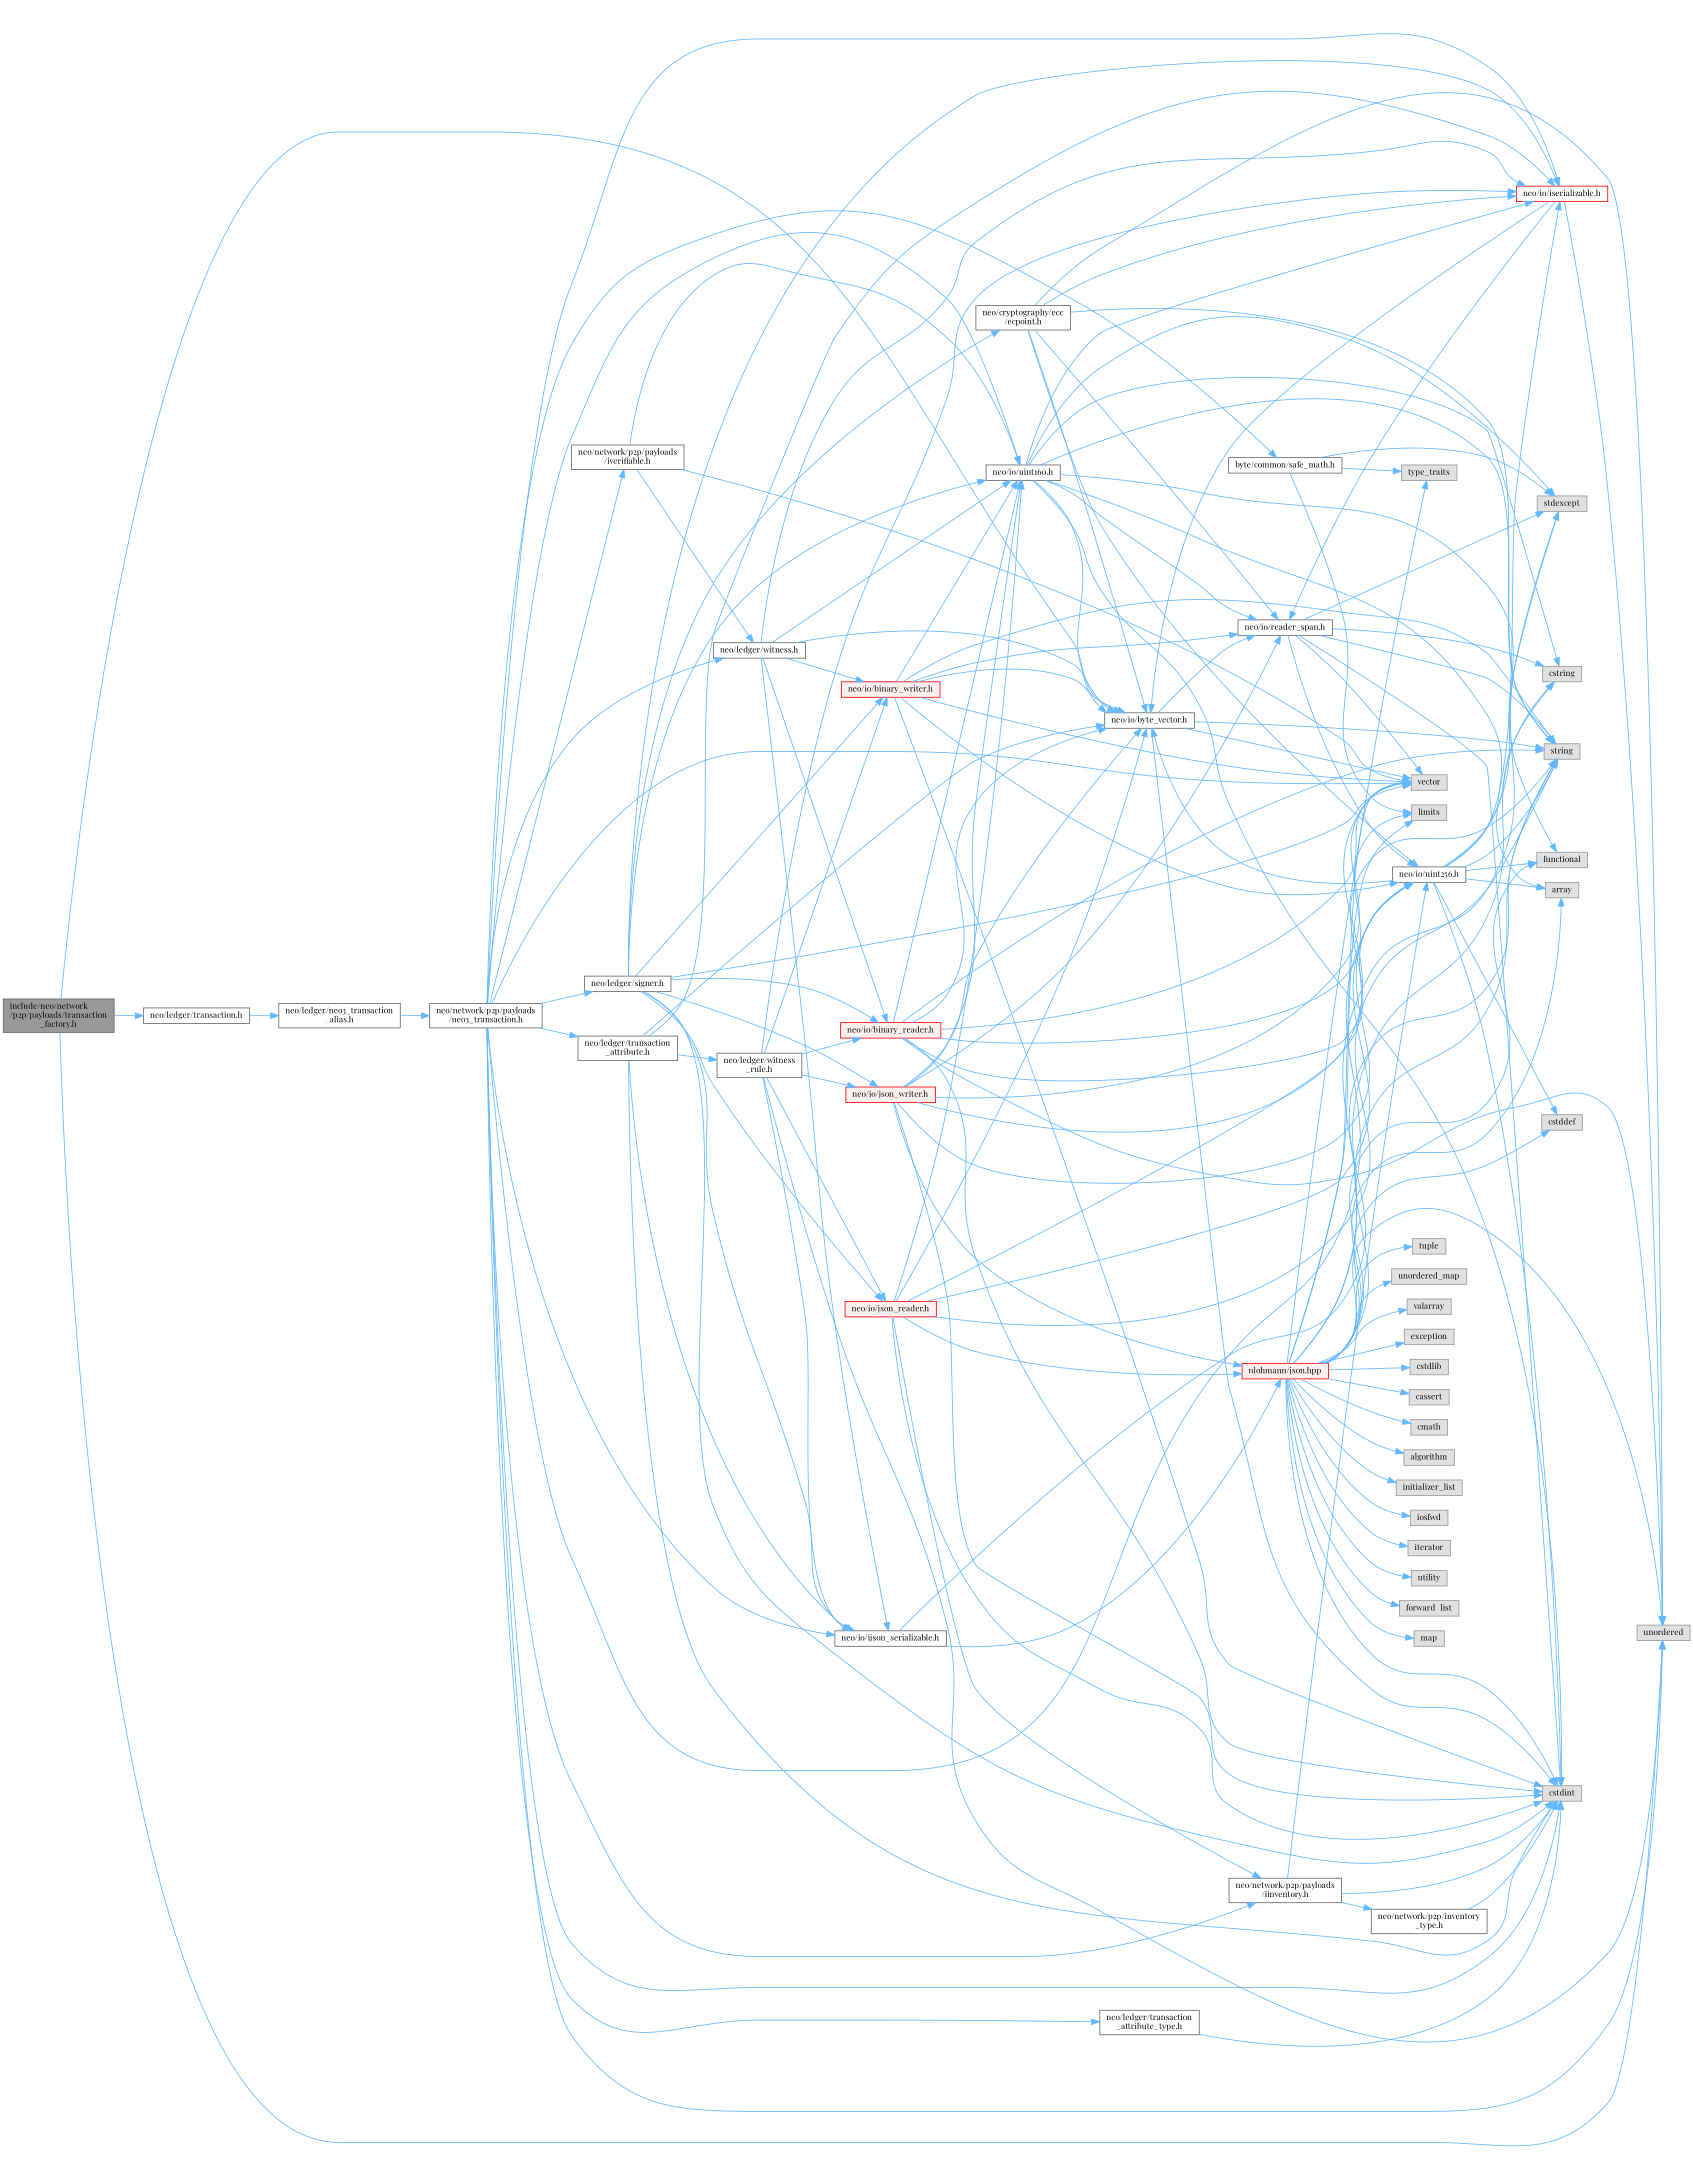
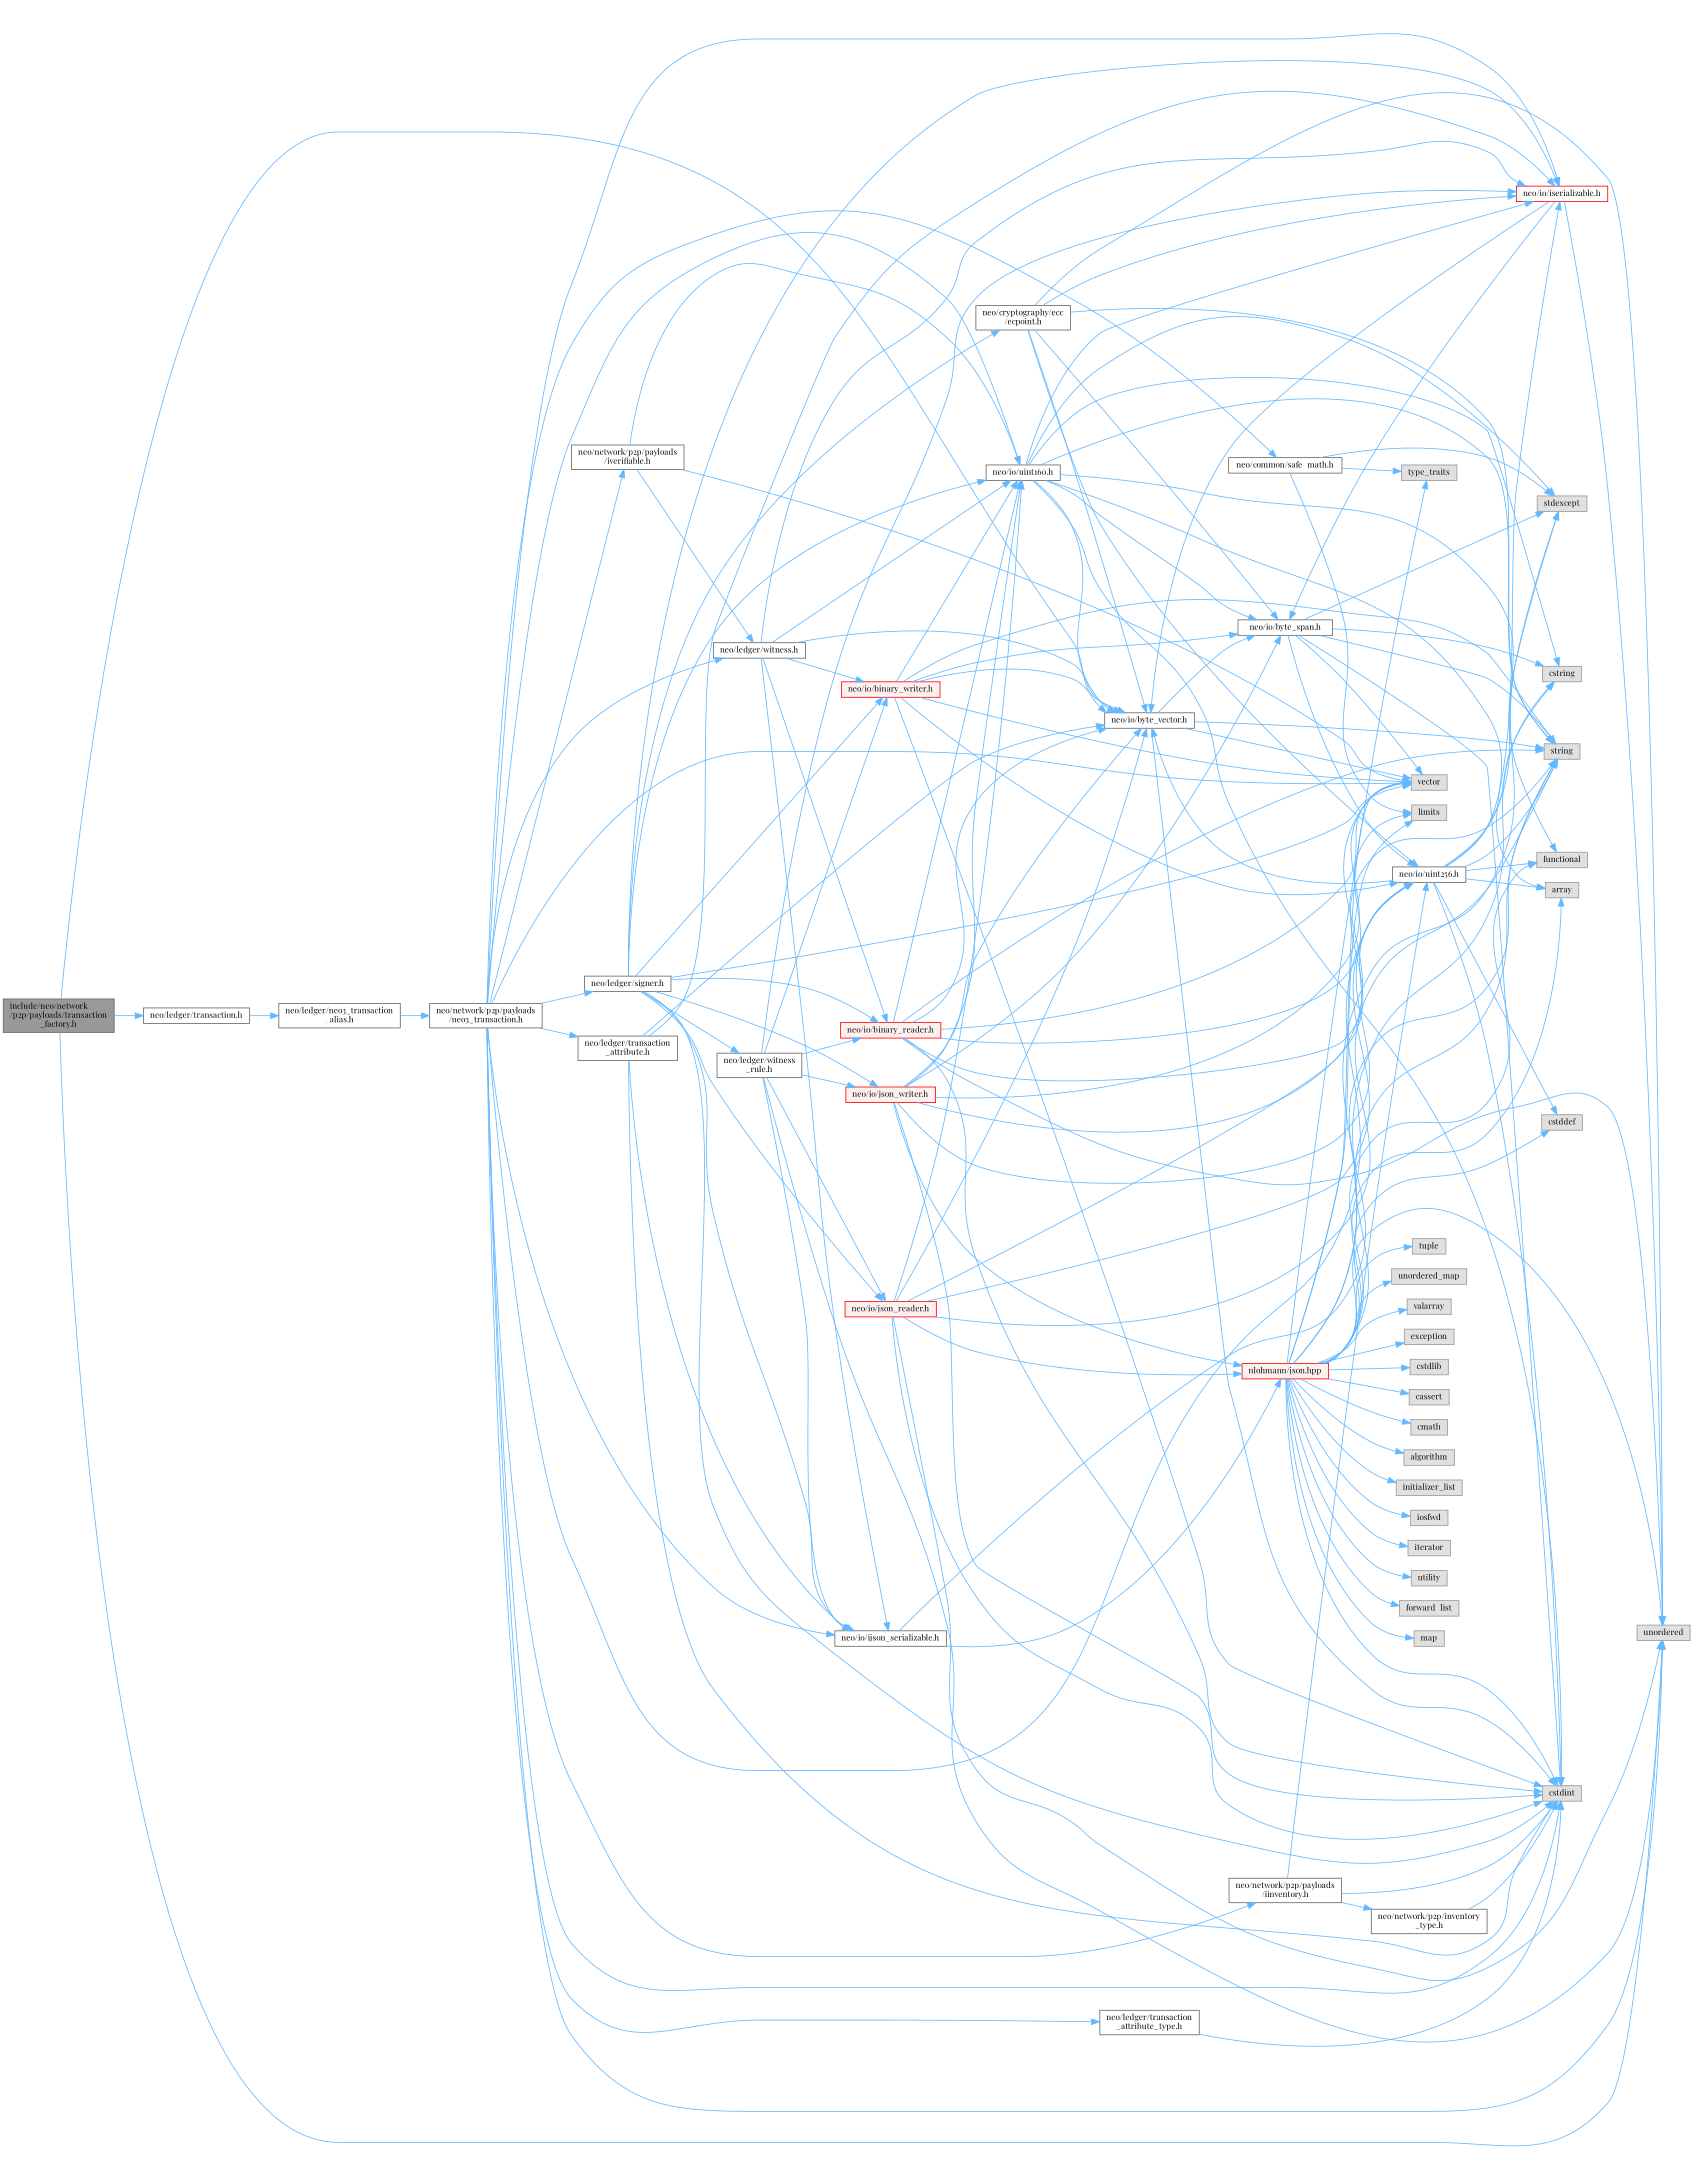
node "byte/common/safe_math.h": label "byte/common/safe_math.h" -> "neo/common/safe_math.h"
node "neo/io/reader_span.h": label "neo/io/reader_span.h" -> "neo/io/byte_span.h"
edge "neo/ledger/transaction _attribute.h" -> "neo/ledger/witness _rule.h": now "neo/ledger/signer.h" -> "neo/ledger/witness _rule.h"
edge "neo/io/json_reader.h" -> "neo/network/p2p/payloads /iinventory.h": now "neo/io/json_reader.h" -> "unordered"
